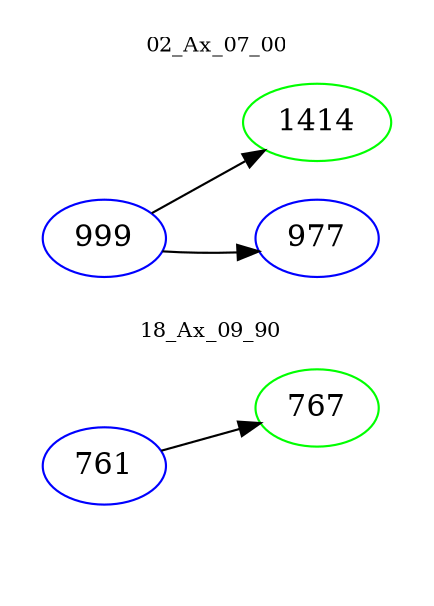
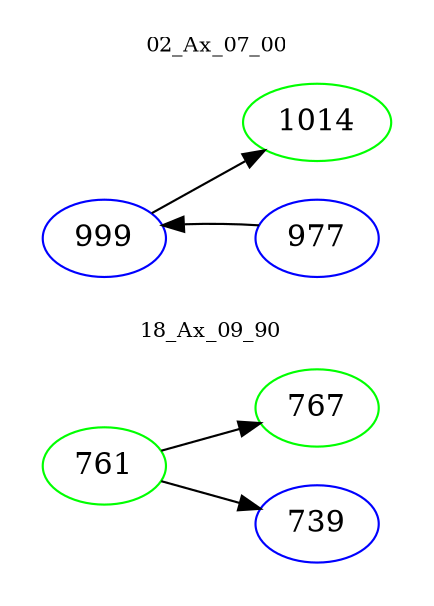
node "1414": label "1414" -> "1014"
edge "999" -> "977": reversed
node "761": color blue -> green
node "739": added
